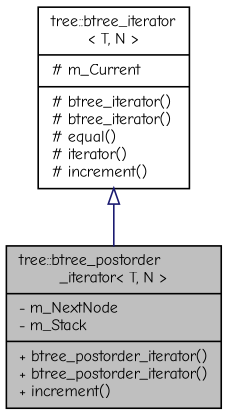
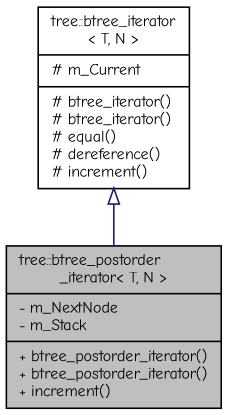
node "tree::btree_iterator": text "# iterator()" -> "# dereference()"
